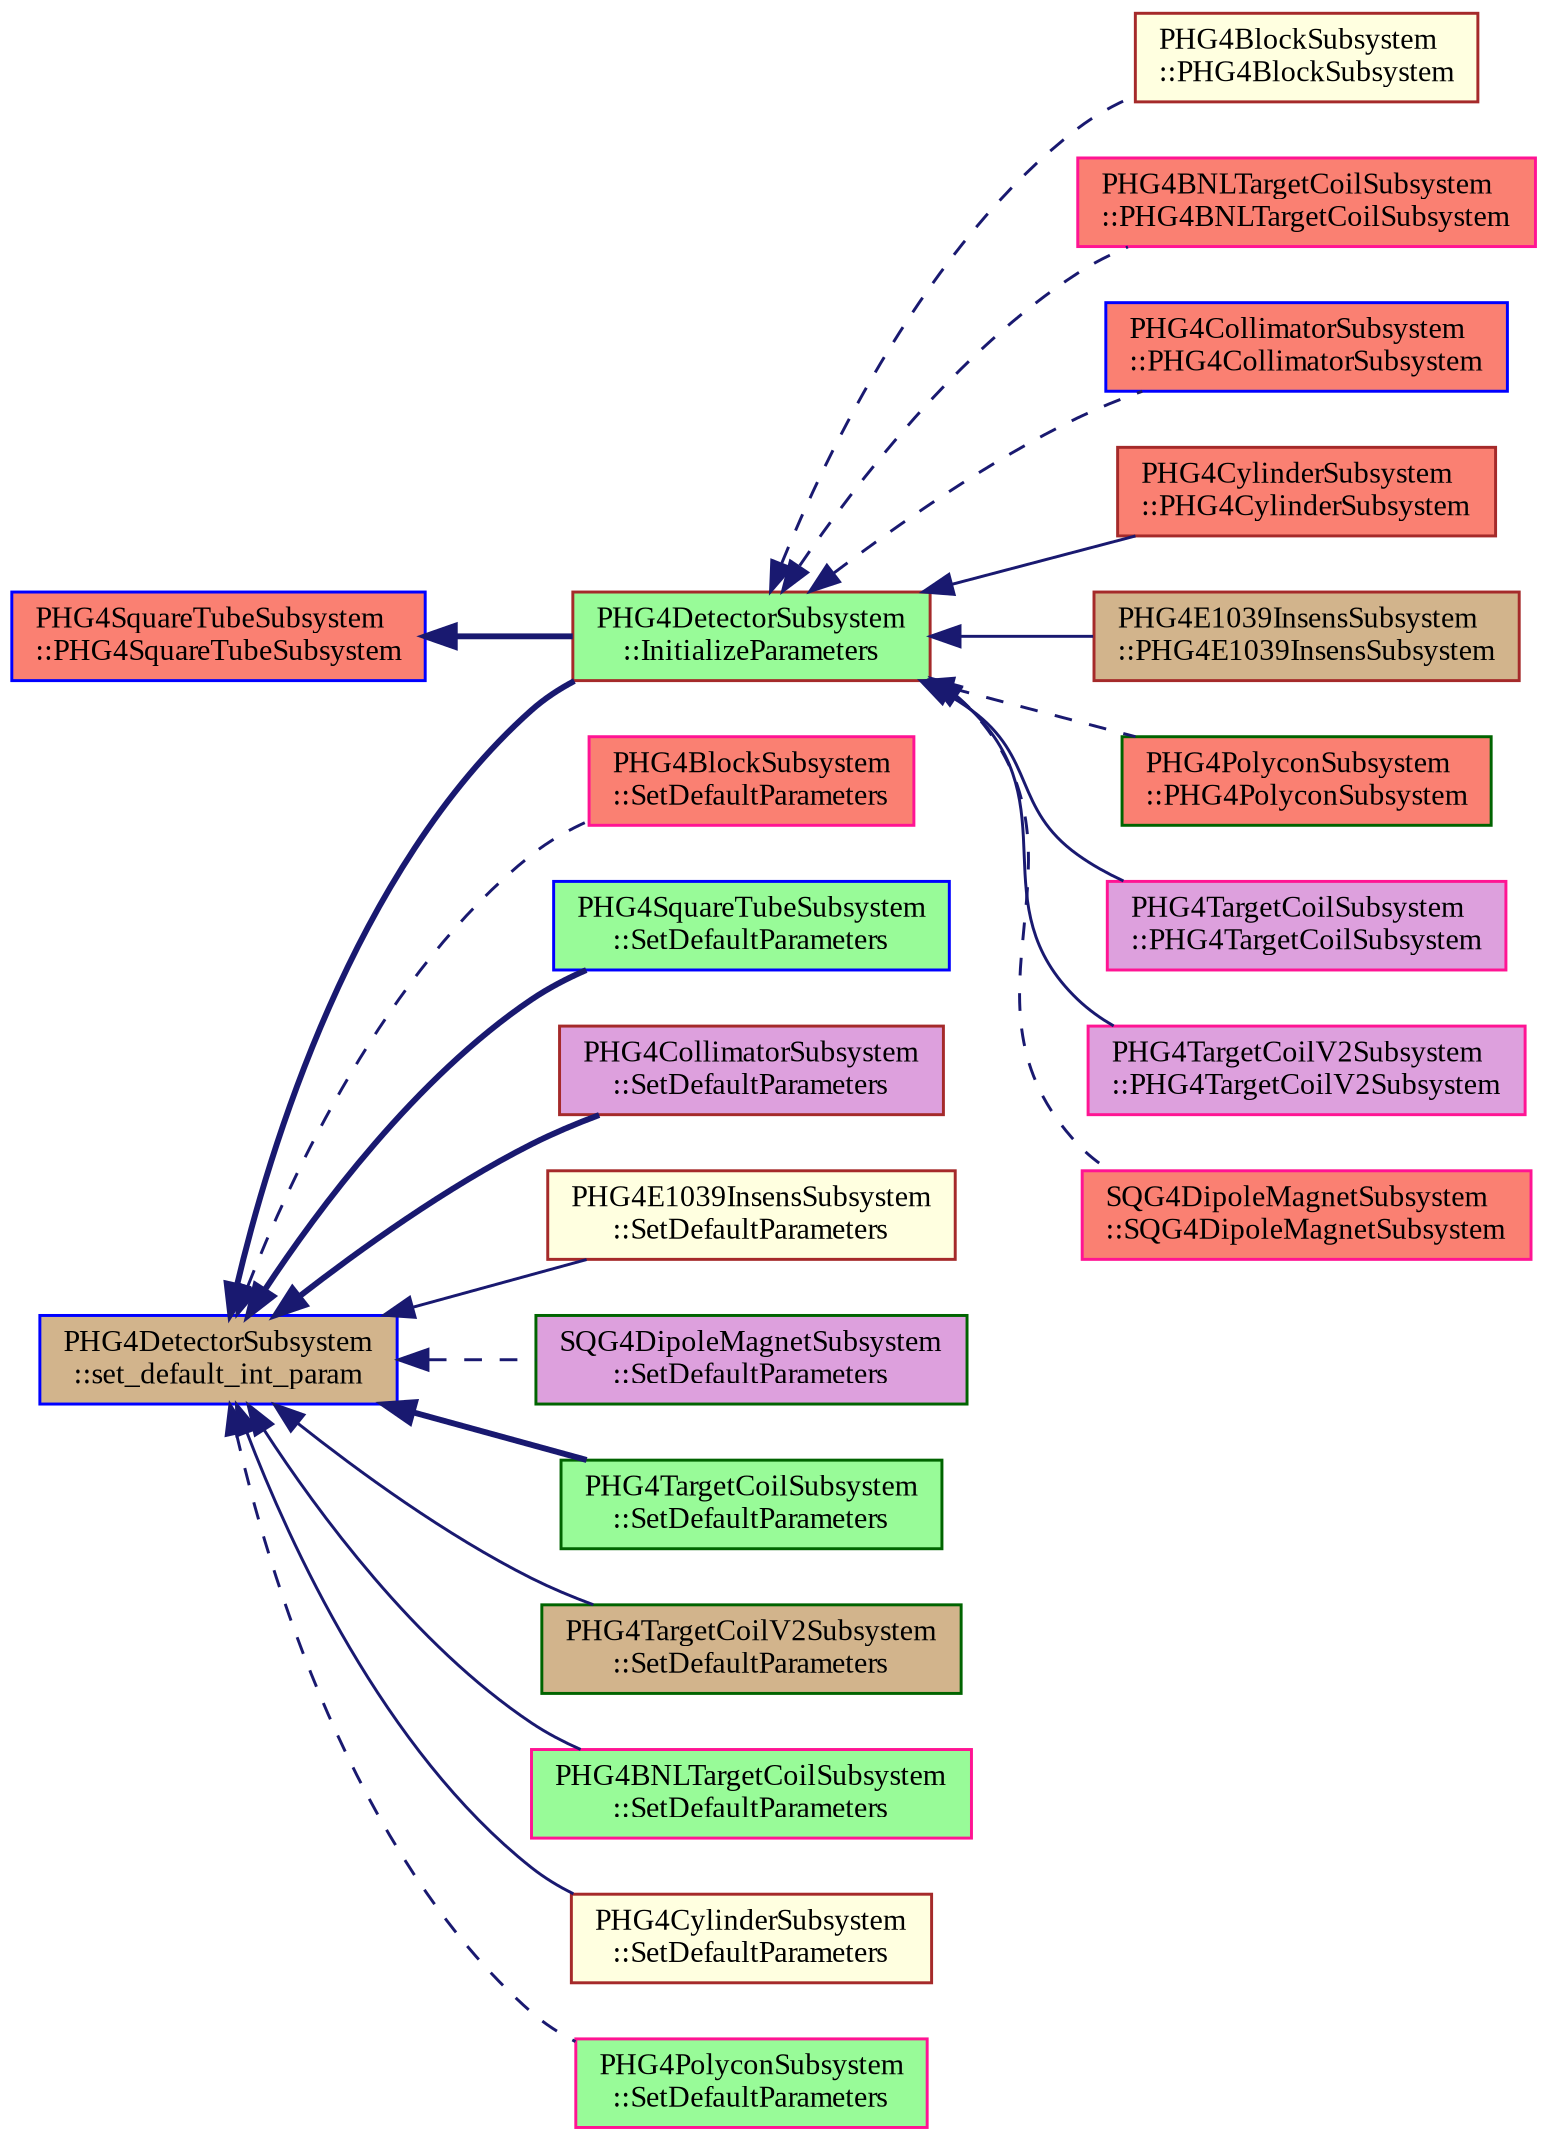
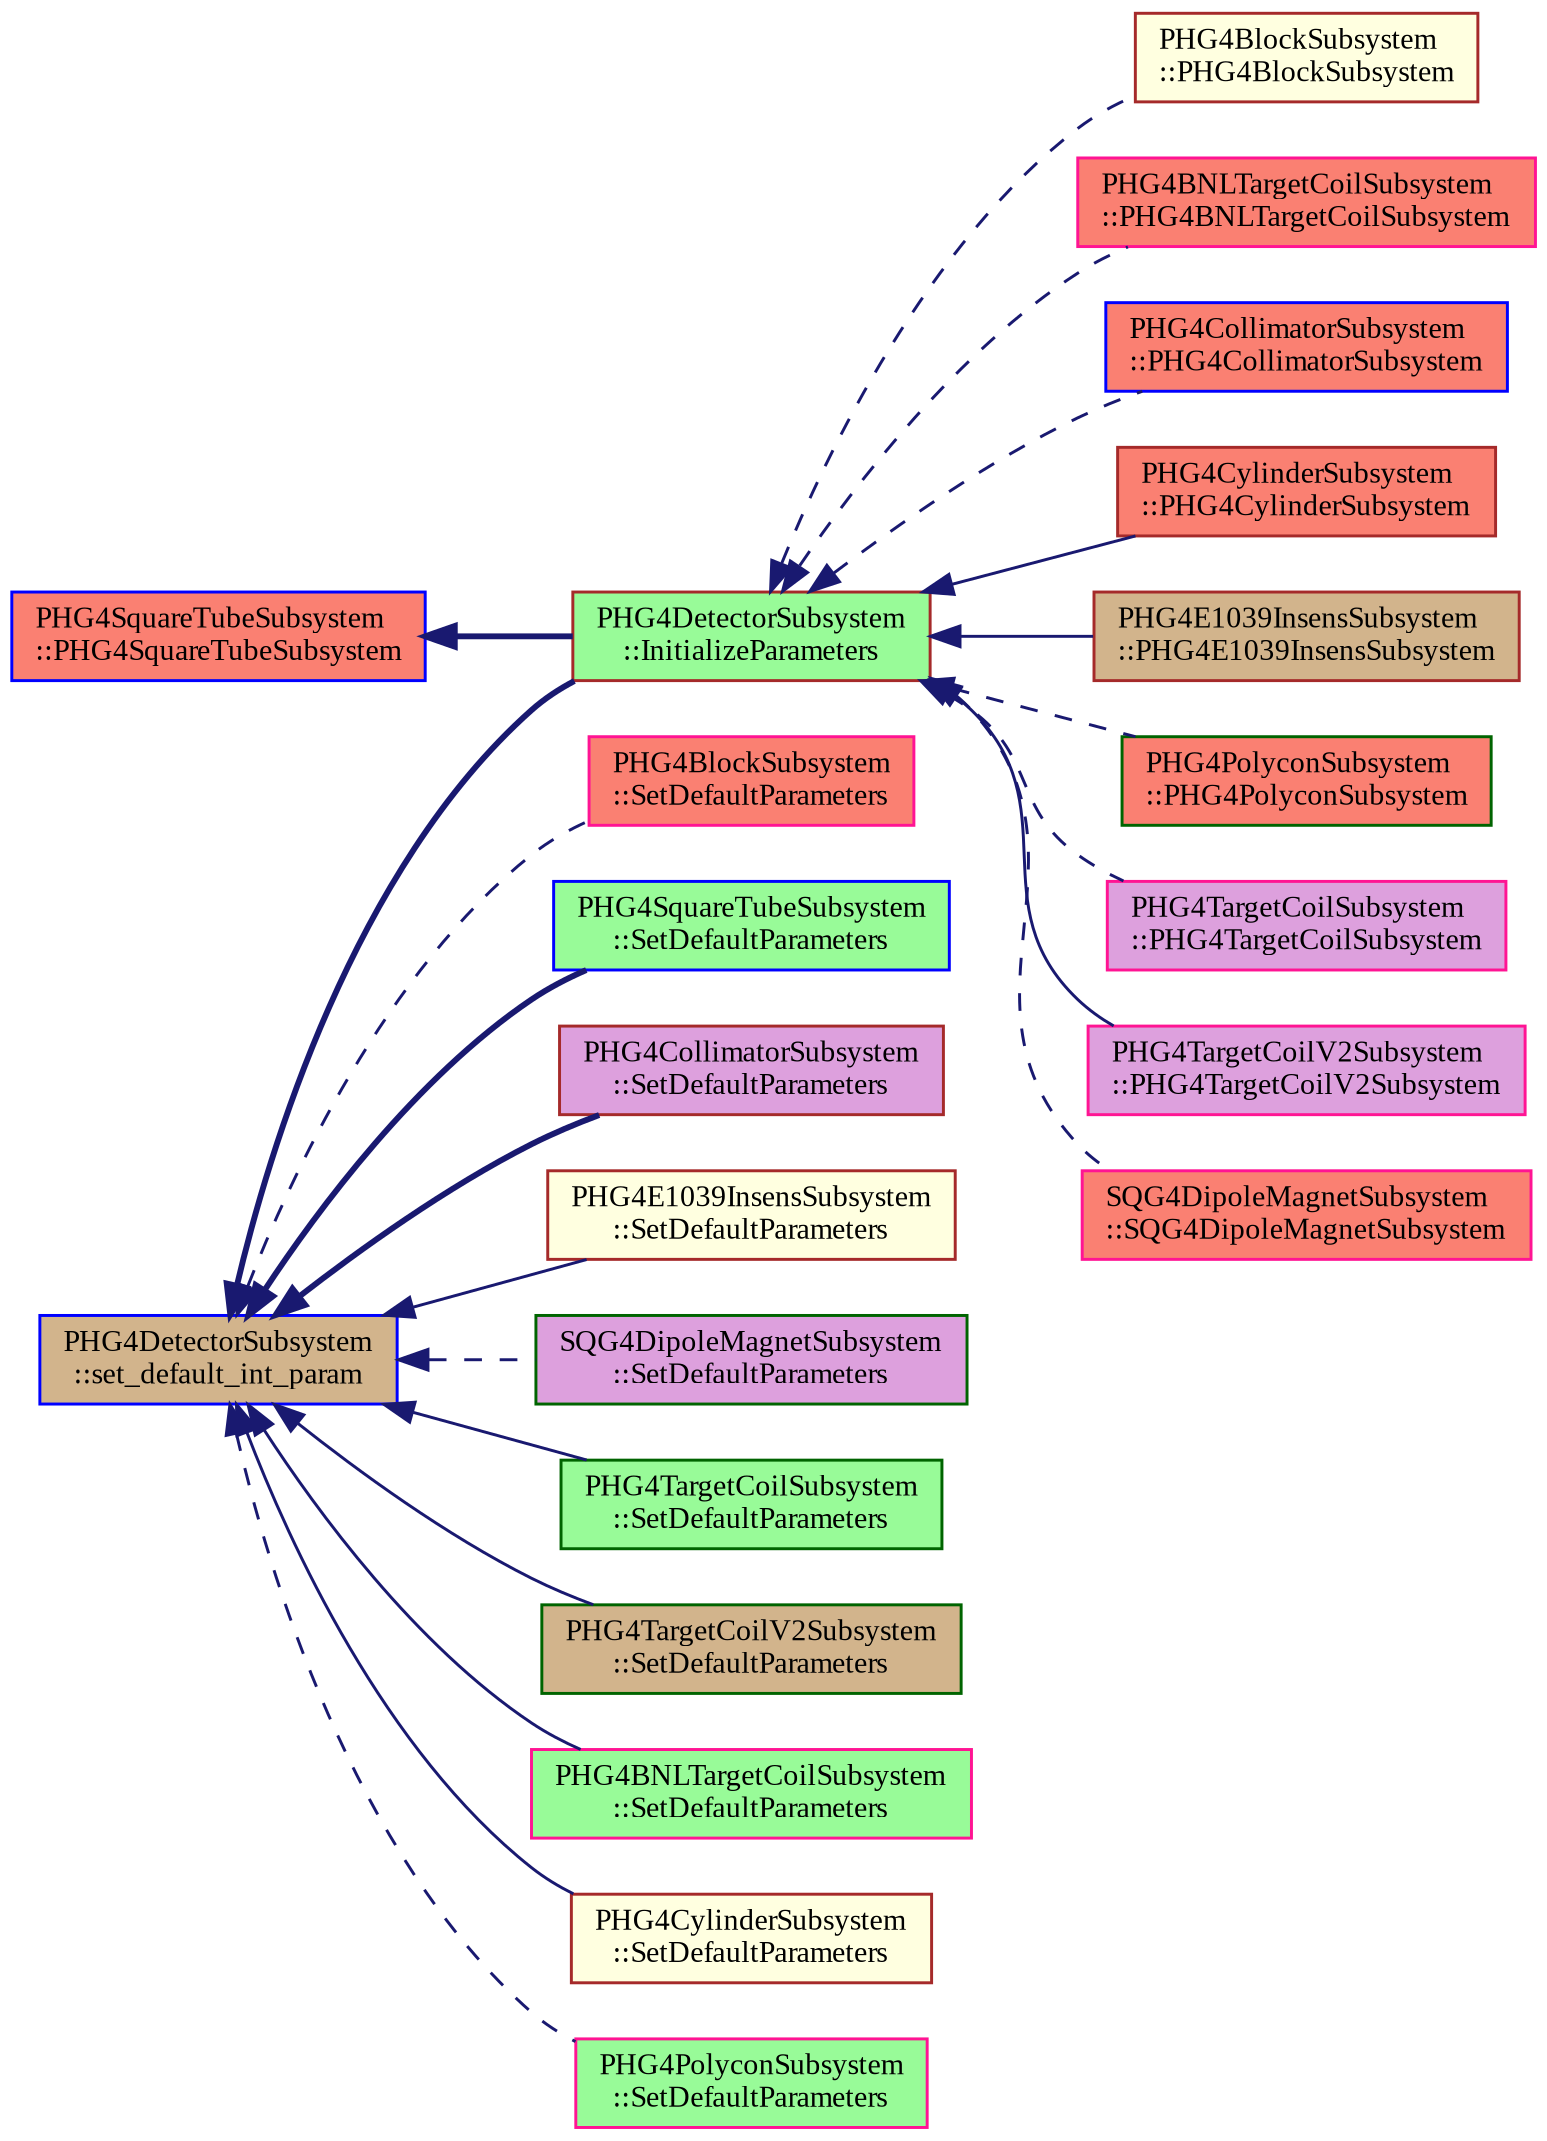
edge "PHG4TargetCoilSubsystem ::PHG4TargetCoilSubsystem" -> "PHG4DetectorSubsystem ::InitializeParameters": style solid -> dashed
edge "PHG4TargetCoilSubsystem ::SetDefaultParameters" -> "PHG4DetectorSubsystem ::set_default_int_param": style bold -> solid
